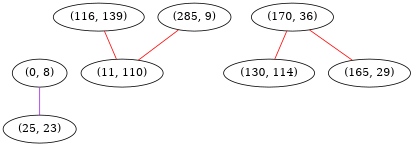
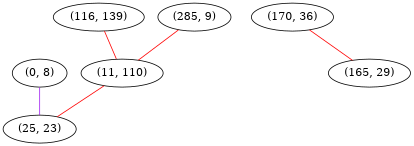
node "(130, 114)": removed
edge "(11, 110)" -- "(25, 23)": added
